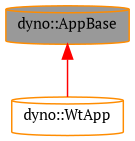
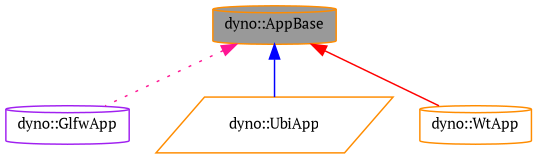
node "dyno::GlfwApp": added
node "dyno::UbiApp": added
